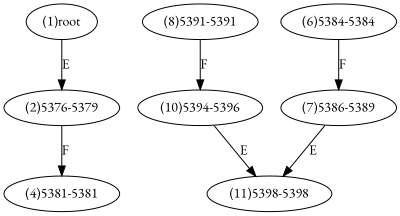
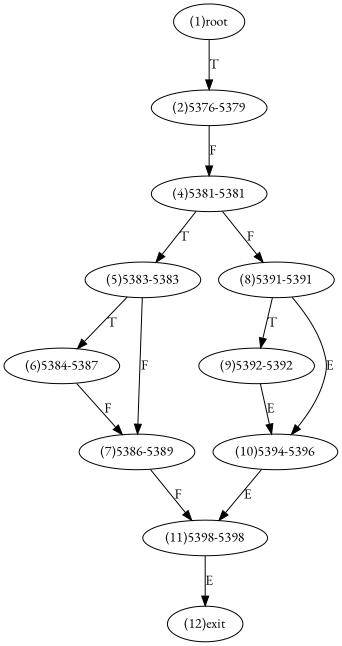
node "(6)5384-5384": label "(6)5384-5384" -> "(6)5384-5387"
edge "(1)root" -> "(2)5376-5379": label "E" -> "T"
edge "(8)5391-5391" -> "(10)5394-5396": label "F" -> "E"
edge "(7)5386-5389" -> "(11)5398-5398": label "E" -> "F"
edge "(4)5381-5381" -> "(8)5391-5391": added, label "F"
node "(5)5383-5383": added
node "(9)5392-5392": added
node "(12)exit": added
